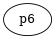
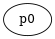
node "p6": label "p6" -> "p0"
